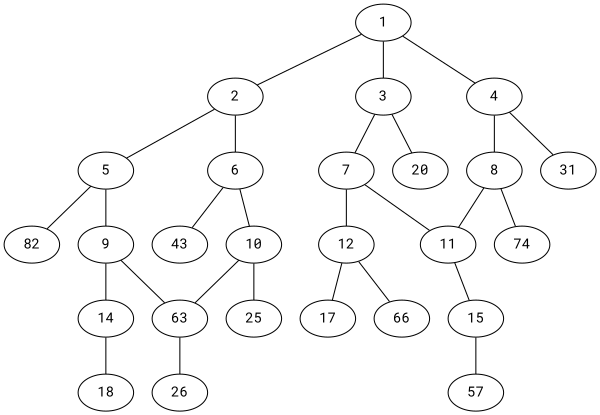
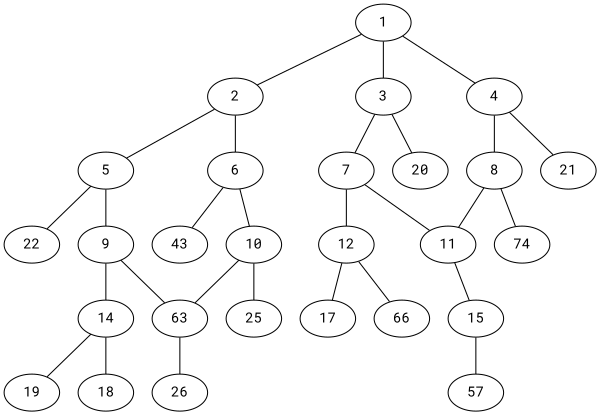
node "31": label "31" -> "21"
node "82": label "82" -> "22"
node "19": added
